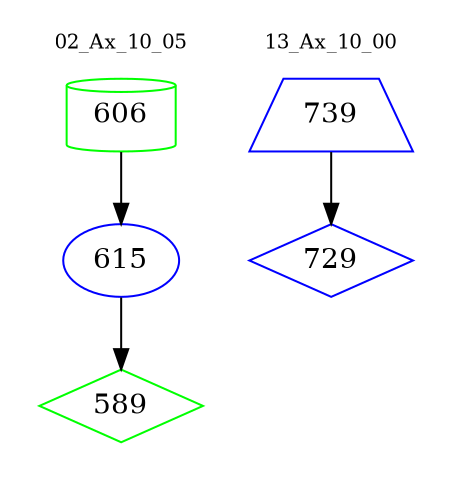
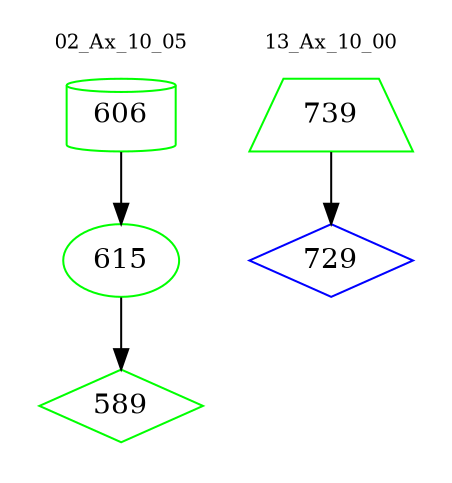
node "739": color blue -> green
node "615": color blue -> green
